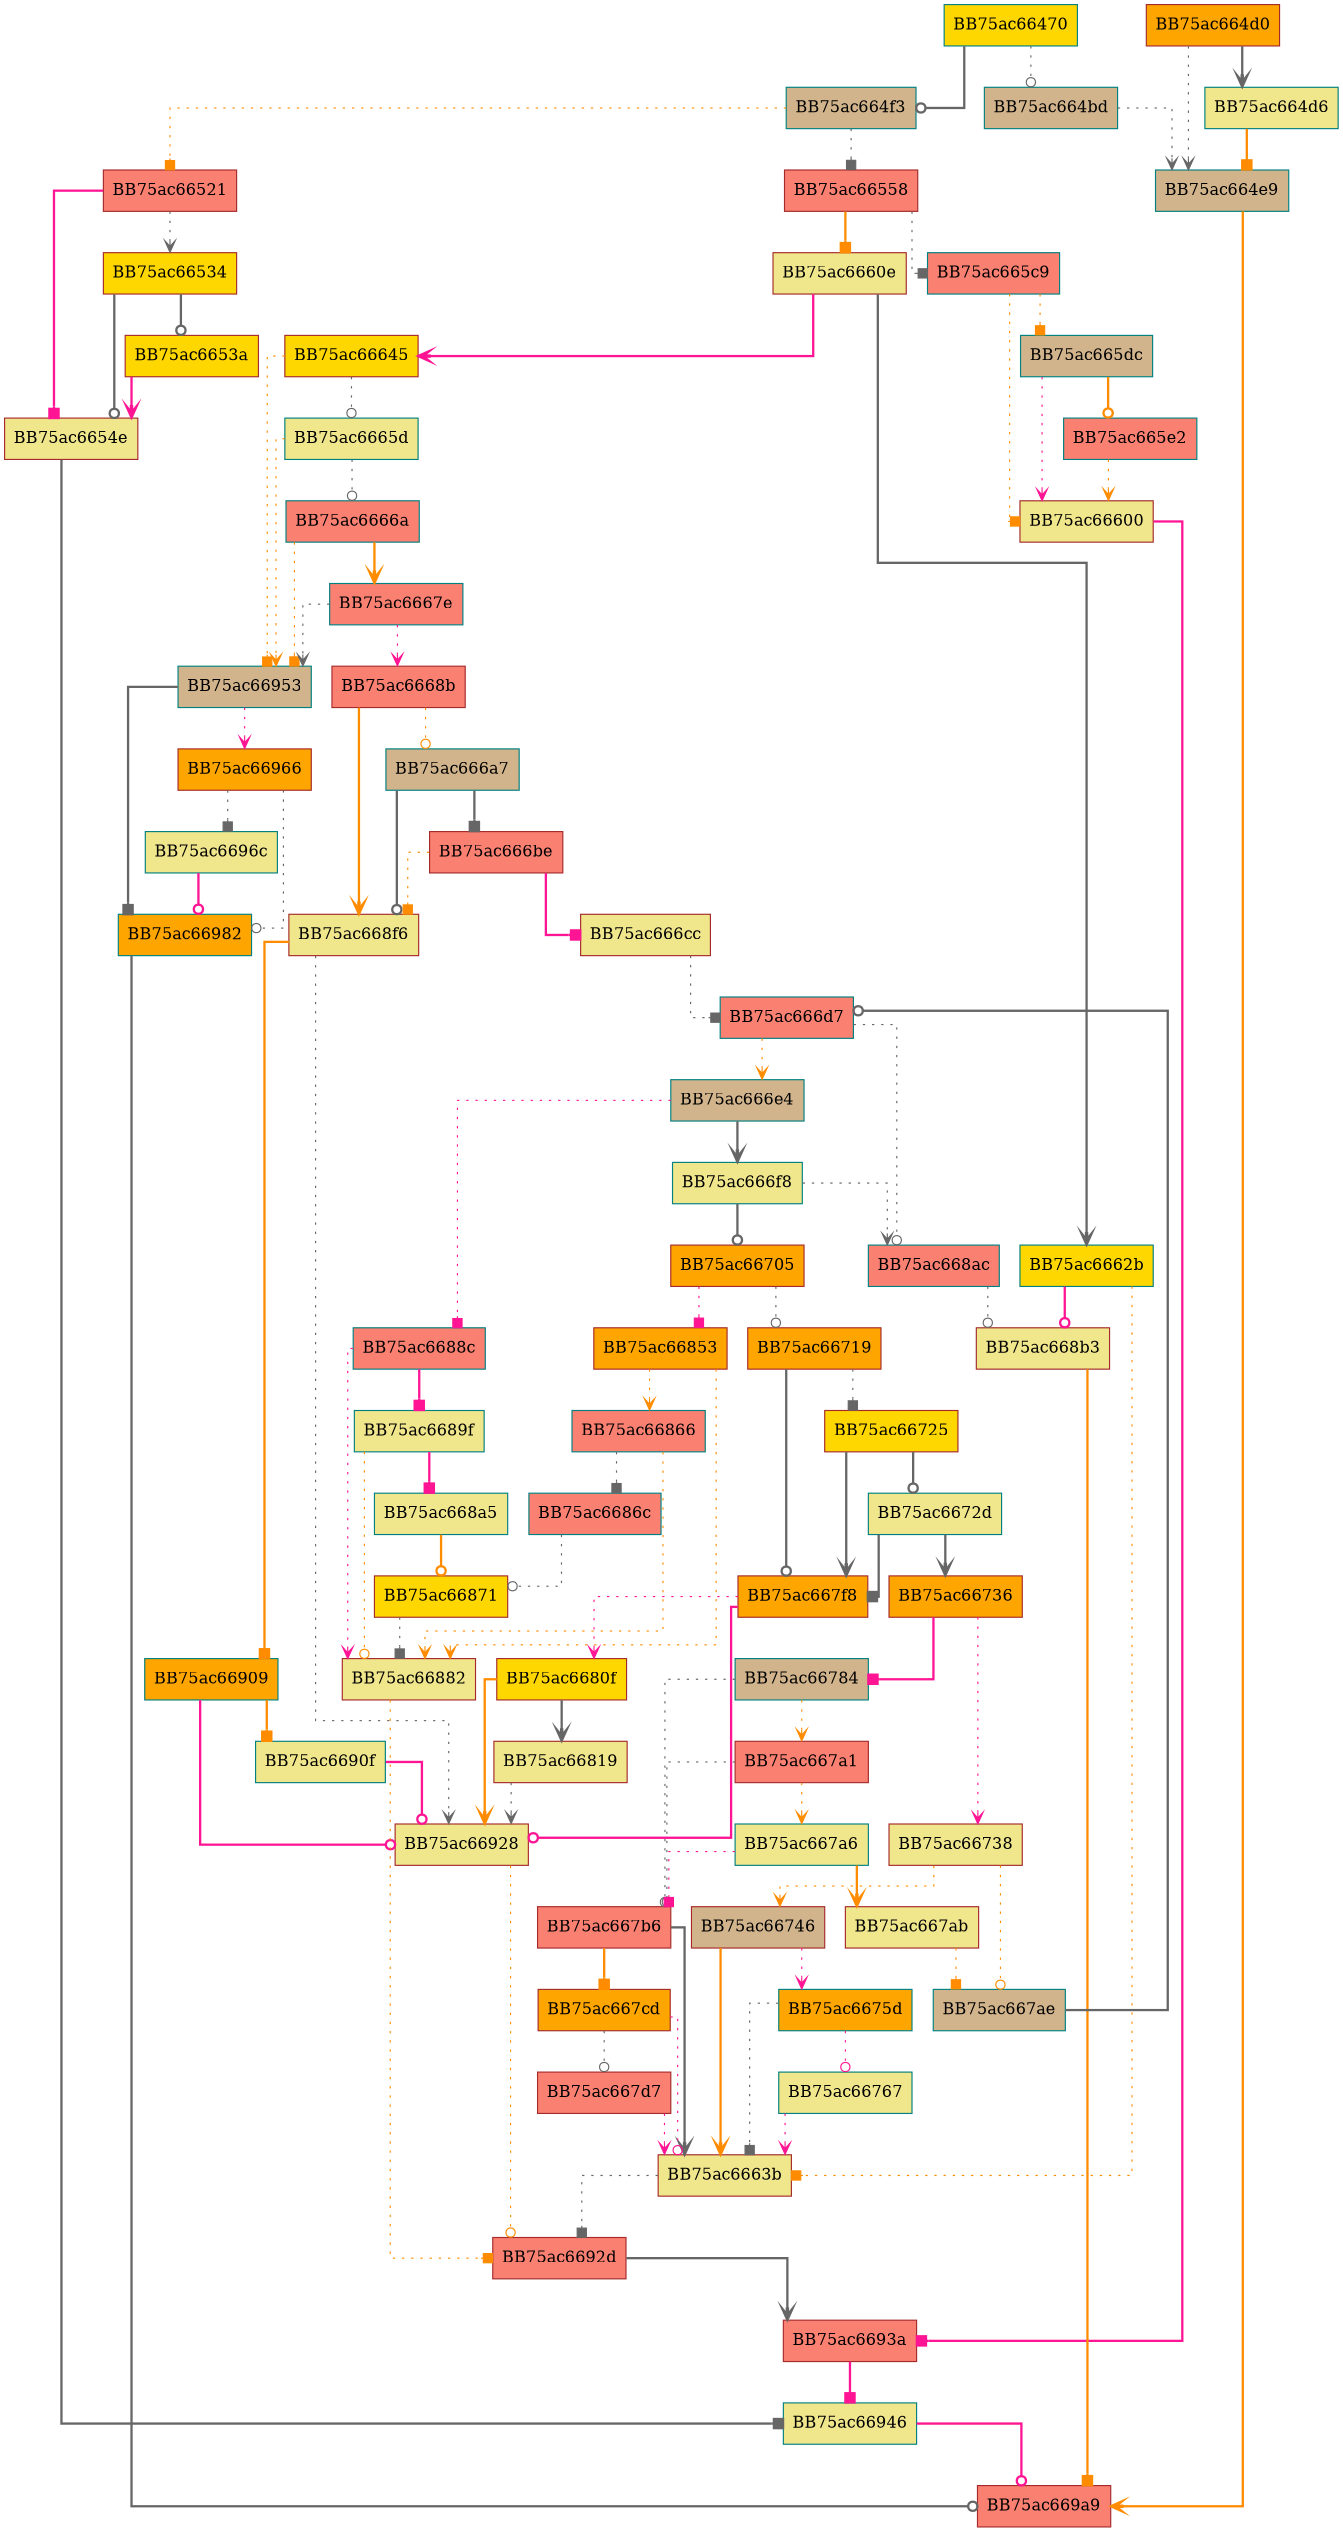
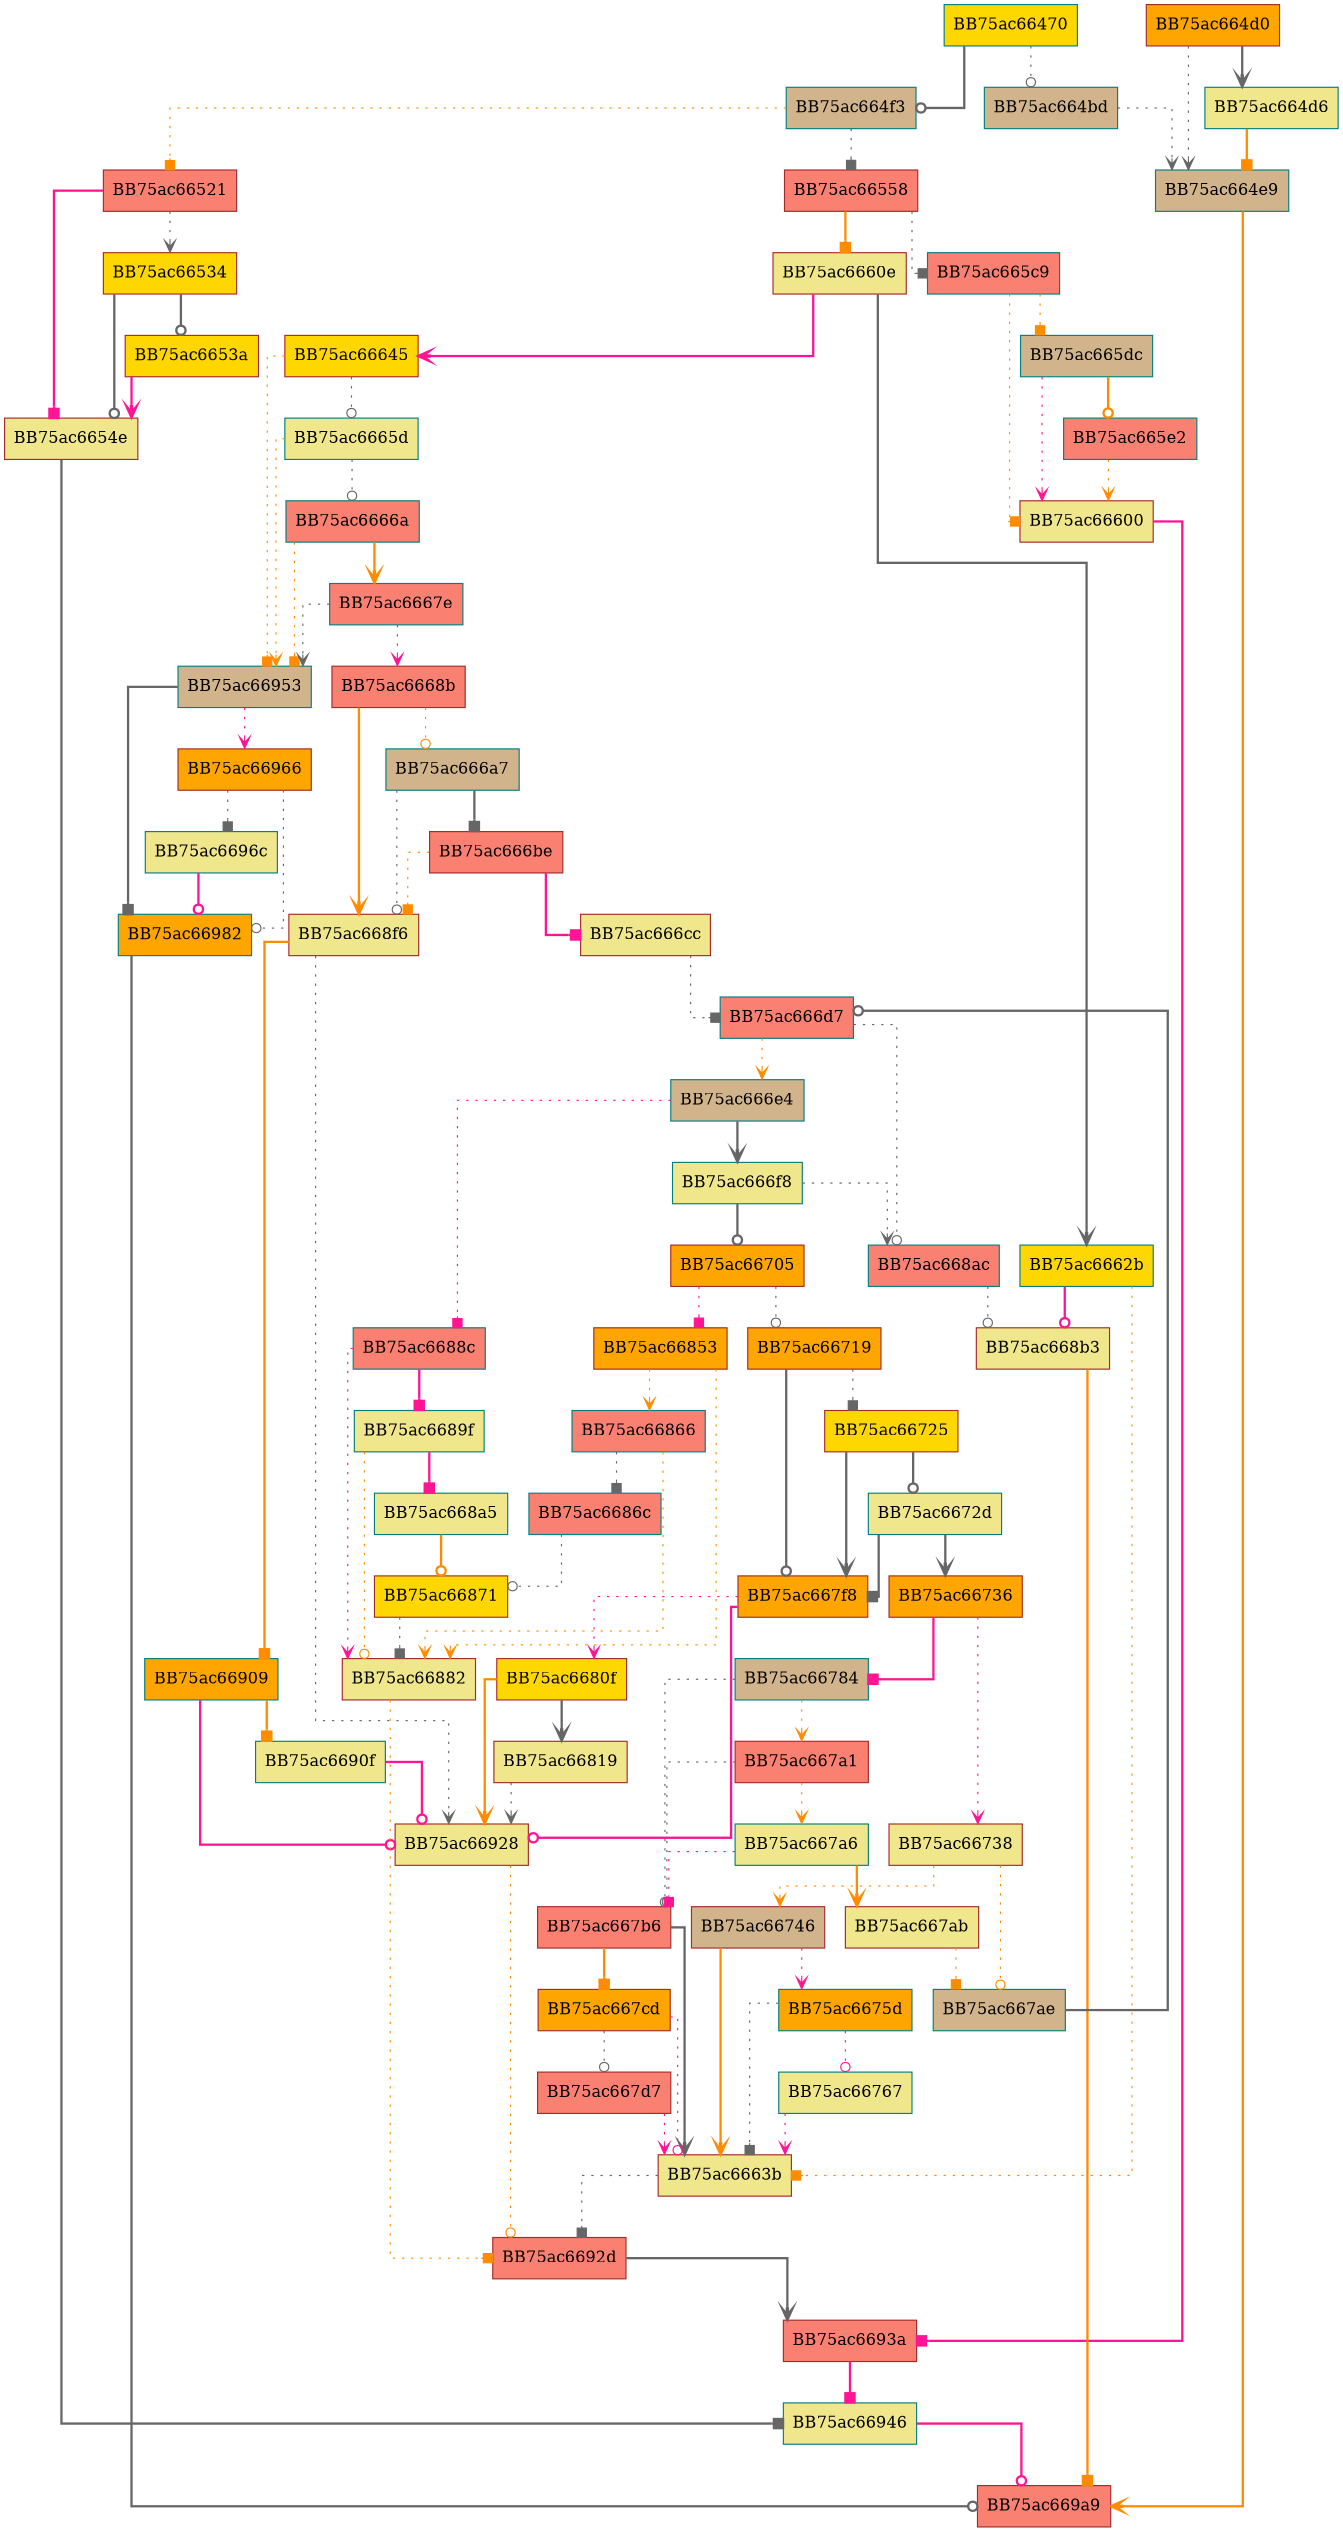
edge "BB75ac666a7" -> "BB75ac668f6": style bold -> dotted
